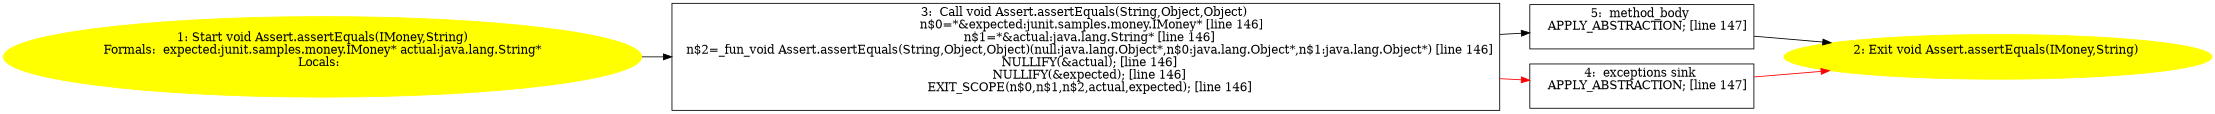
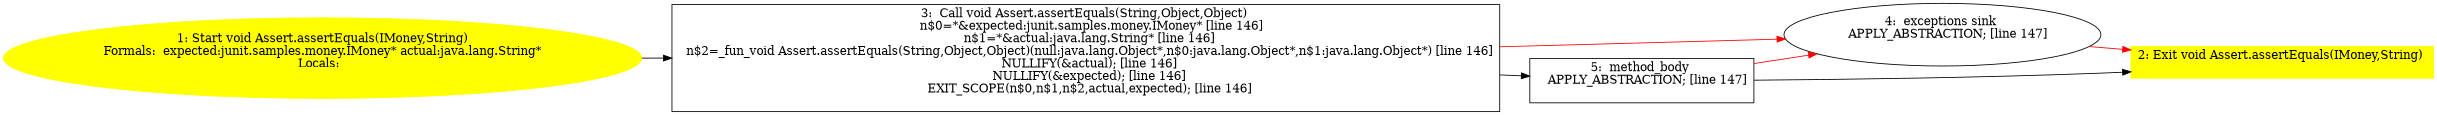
node "2: Exit void Assert.assertEquals(IMoney,String)": shape ellipse -> box
edge "5:  method_body APPLY_ABSTRACTION; [line 147]" -> "4:  exceptions sink APPLY_ABSTRACTION; [line 147]": added
node "4:  exceptions sink APPLY_ABSTRACTION; [line 147]": shape box -> ellipse
